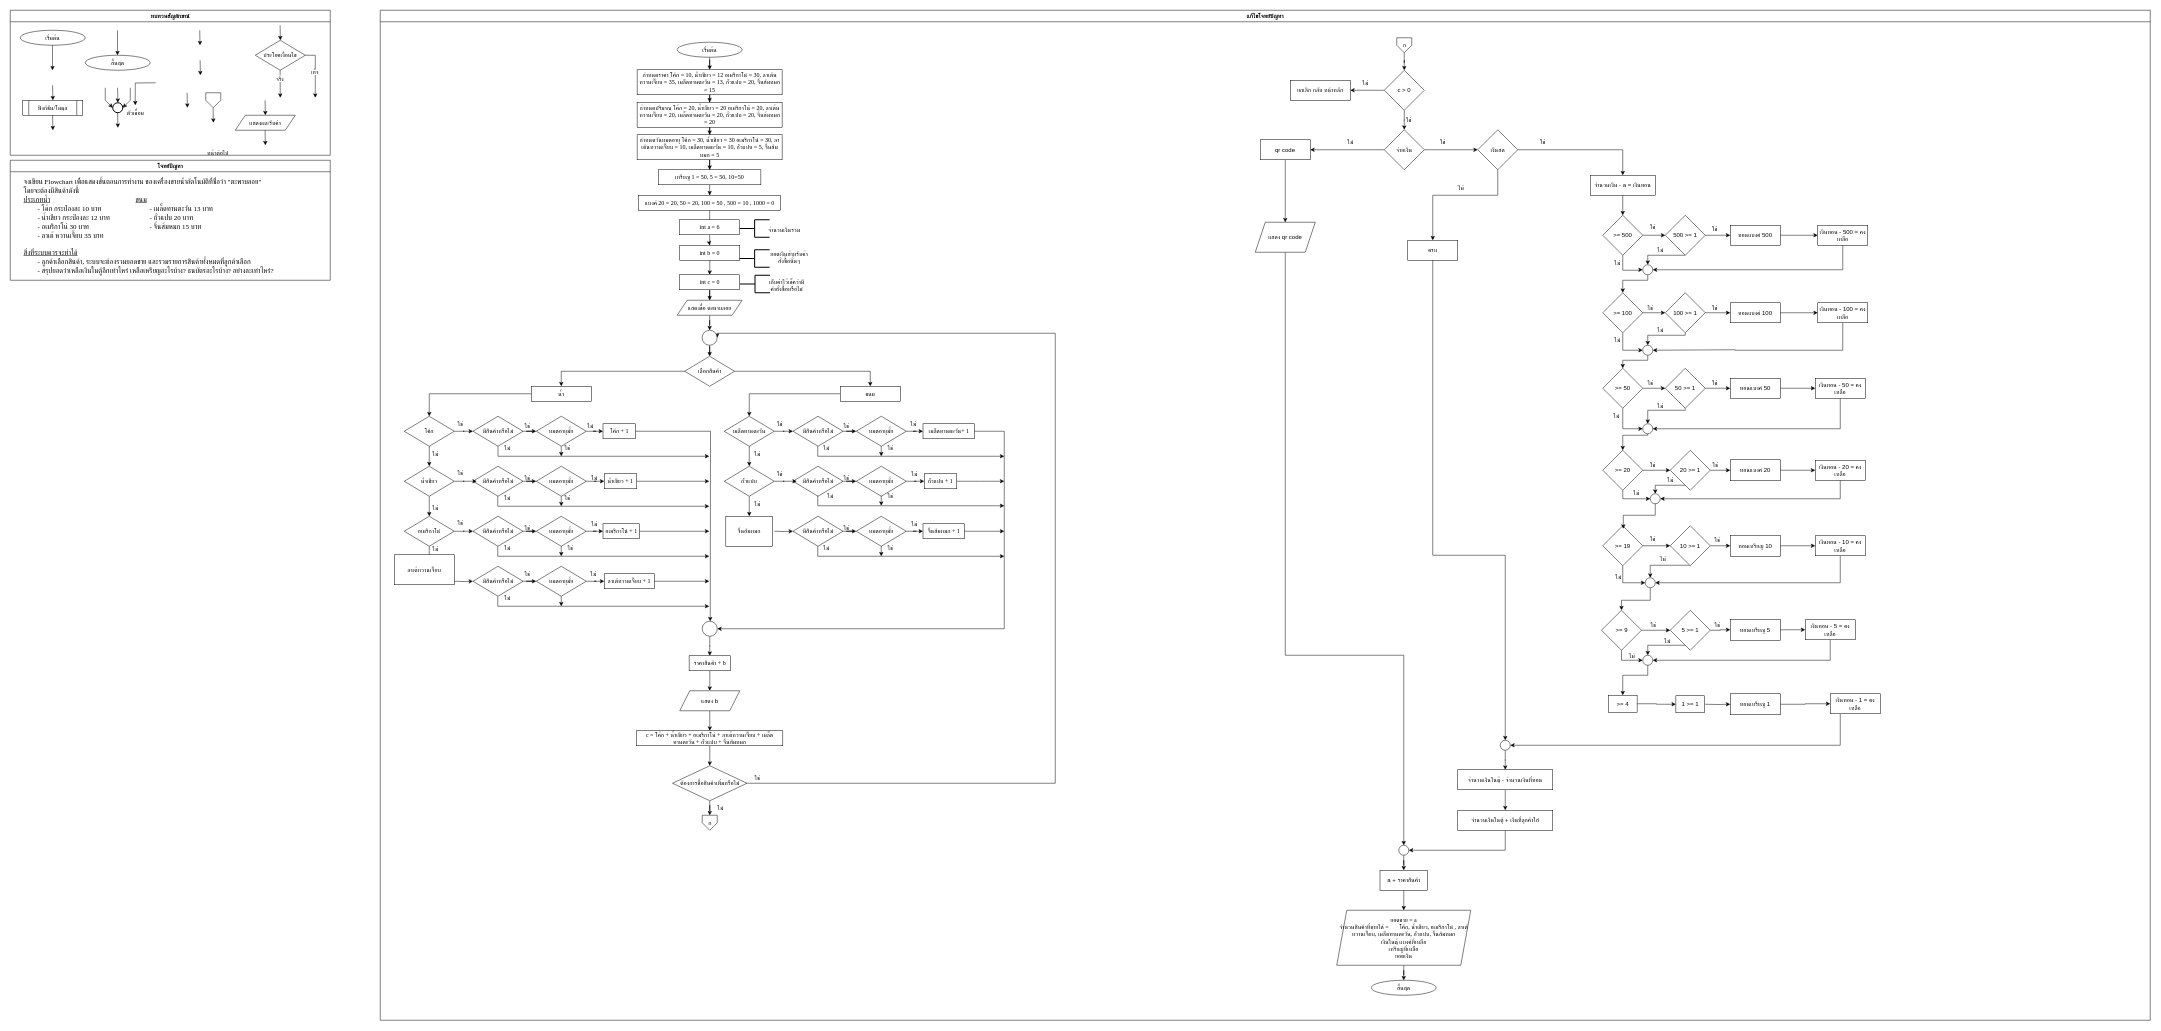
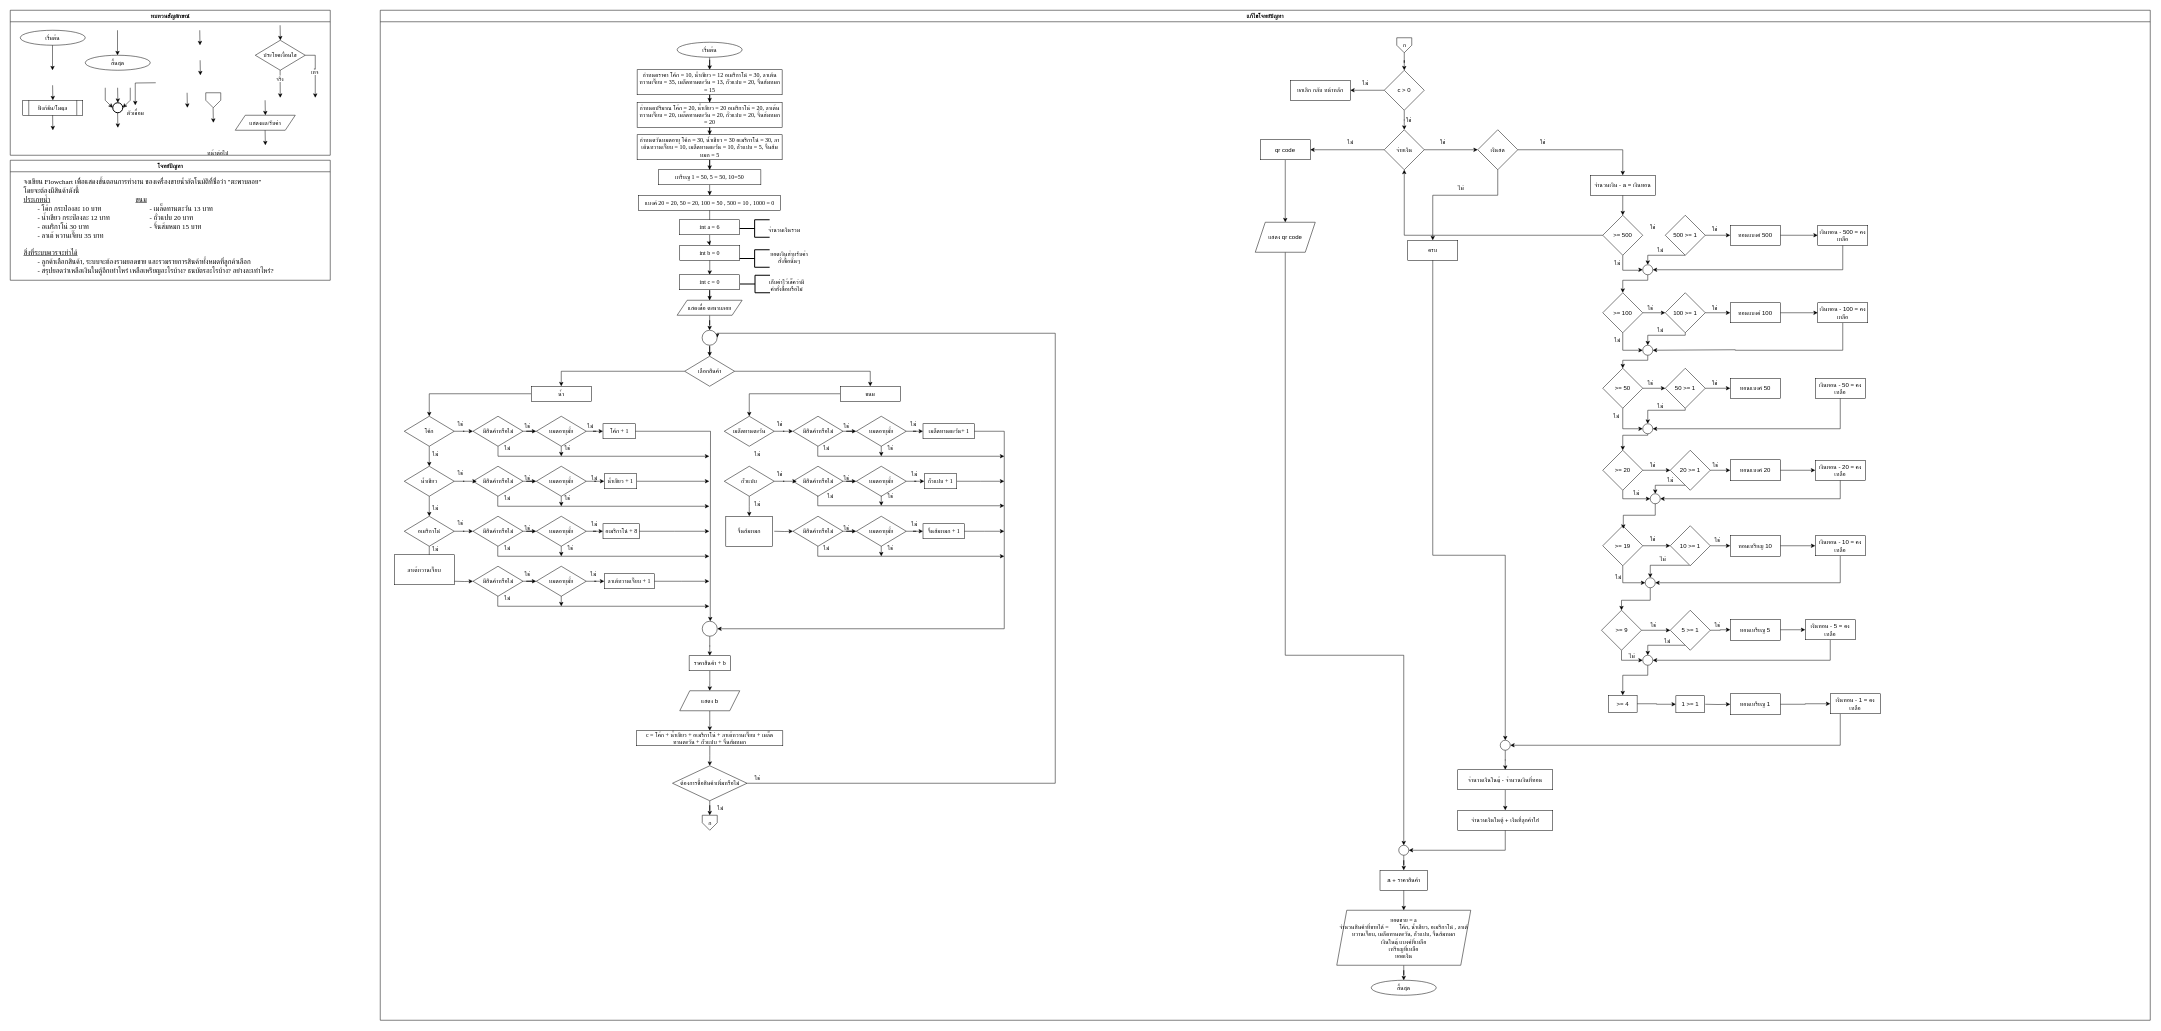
edge ">= 500" -> "500 >= 1": now ">= 500" -> "จ่ายเงิน"
edge "ทอนแบงค์ 50" -> "เงินทอน - 50 = คงเหลือ": removed
edge "เมล็ดทานตะวัน" -> "ถั่วแปบ": removed
node "อเมริกาโน่ + 1": label "อเมริกาโน่ + 1" -> "อเมริกาโน่ + 8"
